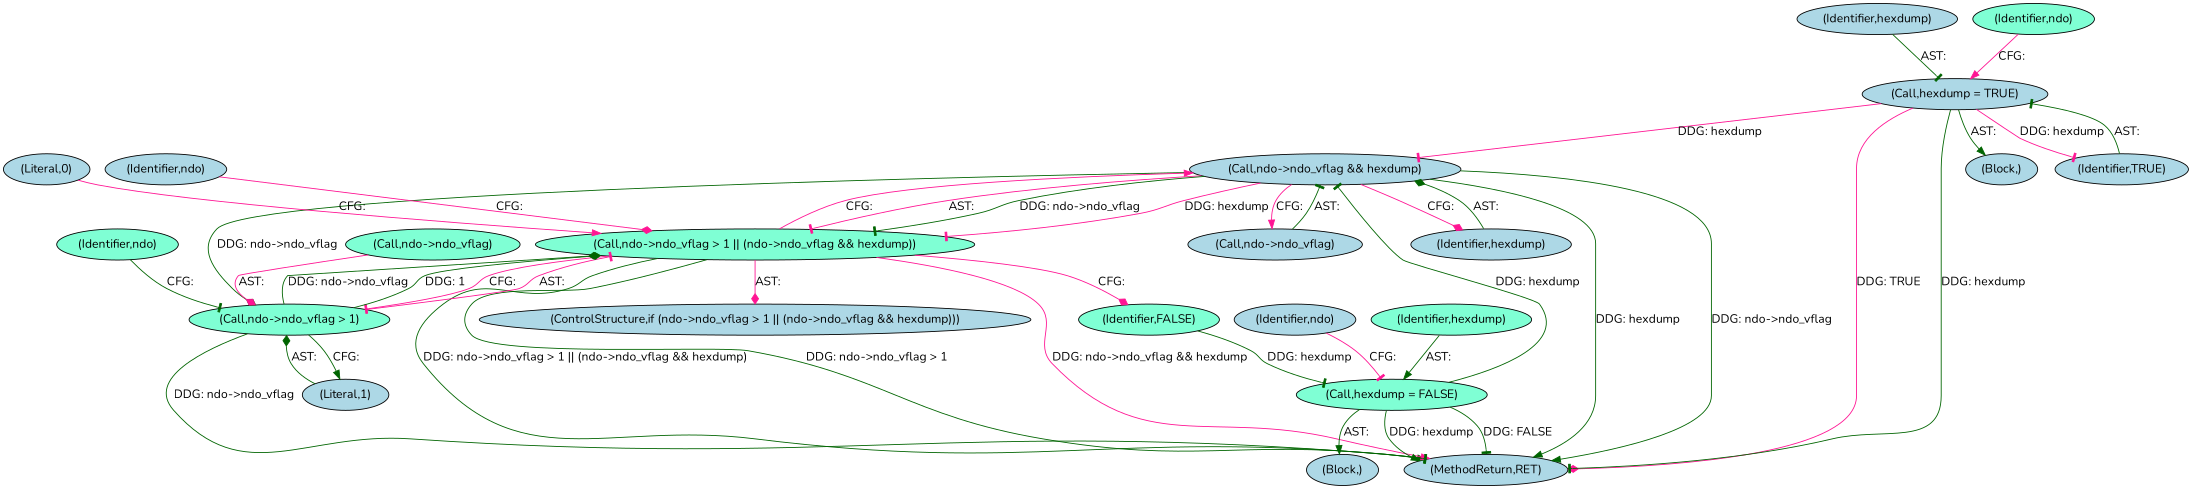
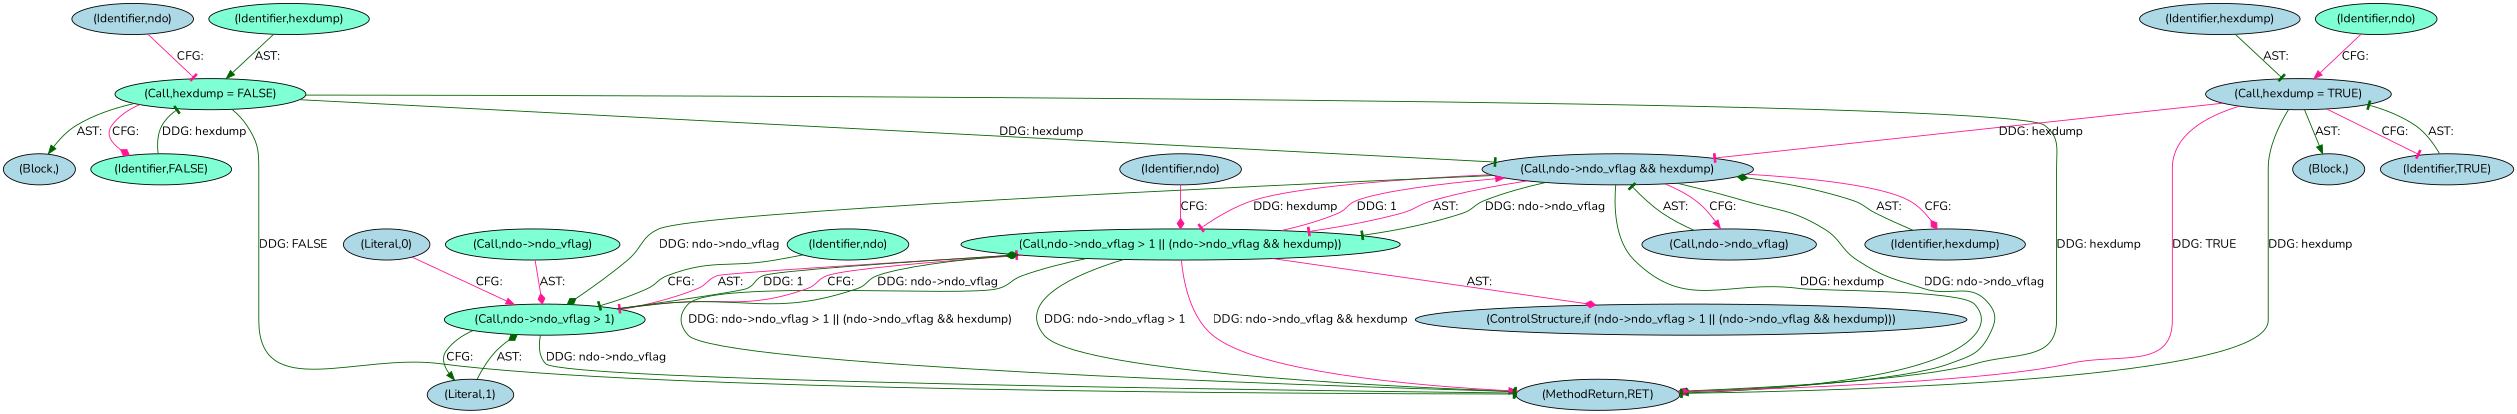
edge "(Call,hexdump = TRUE)" -> "(Identifier,TRUE)": label "DDG: hexdump" -> "CFG: "
edge "(Call,ndo->ndo_vflag > 1 || (ndo->ndo_vflag && hexdump))" -> "(Call,ndo->ndo_vflag && hexdump)": label "CFG: " -> "DDG: 1"
edge "(Literal,0)" -> "(Call,ndo->ndo_vflag > 1 || (ndo->ndo_vflag && hexdump))": now "(Literal,0)" -> "(Call,ndo->ndo_vflag > 1)"
edge "(Call,ndo->ndo_vflag > 1 || (ndo->ndo_vflag && hexdump))" -> "(Identifier,FALSE)": now "(Call,hexdump = FALSE)" -> "(Identifier,FALSE)"
